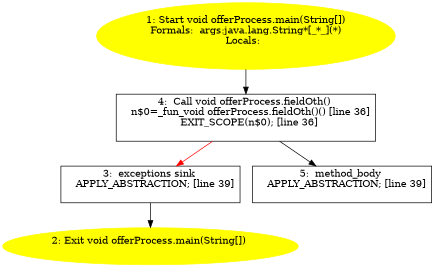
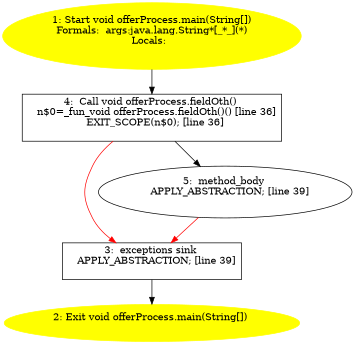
node "5:  method_body APPLY_ABSTRACTION; [line 39]": shape box -> ellipse
edge "5:  method_body APPLY_ABSTRACTION; [line 39]" -> "3:  exceptions sink APPLY_ABSTRACTION; [line 39]": added
